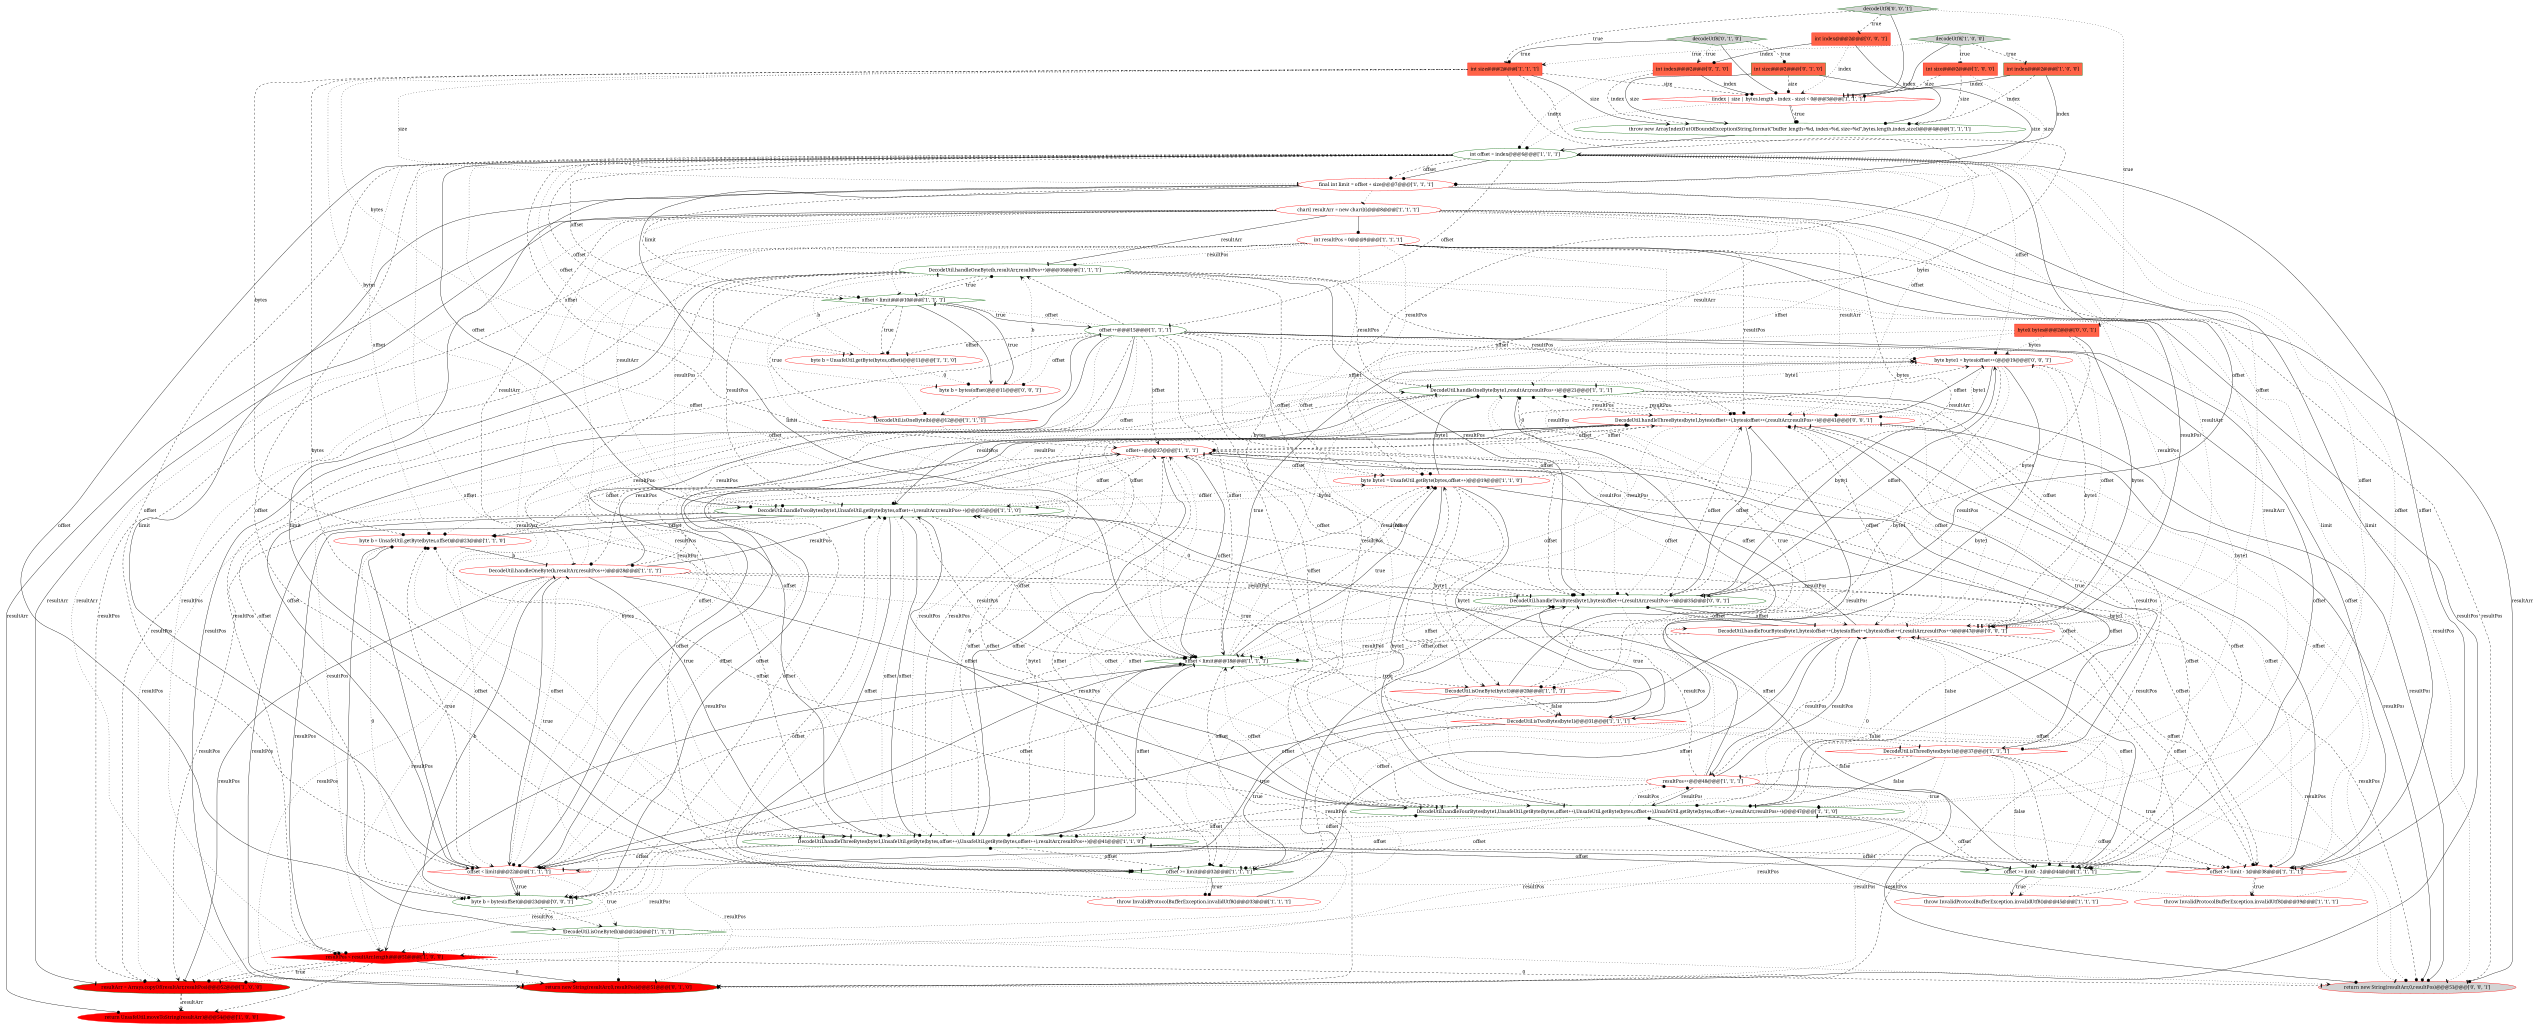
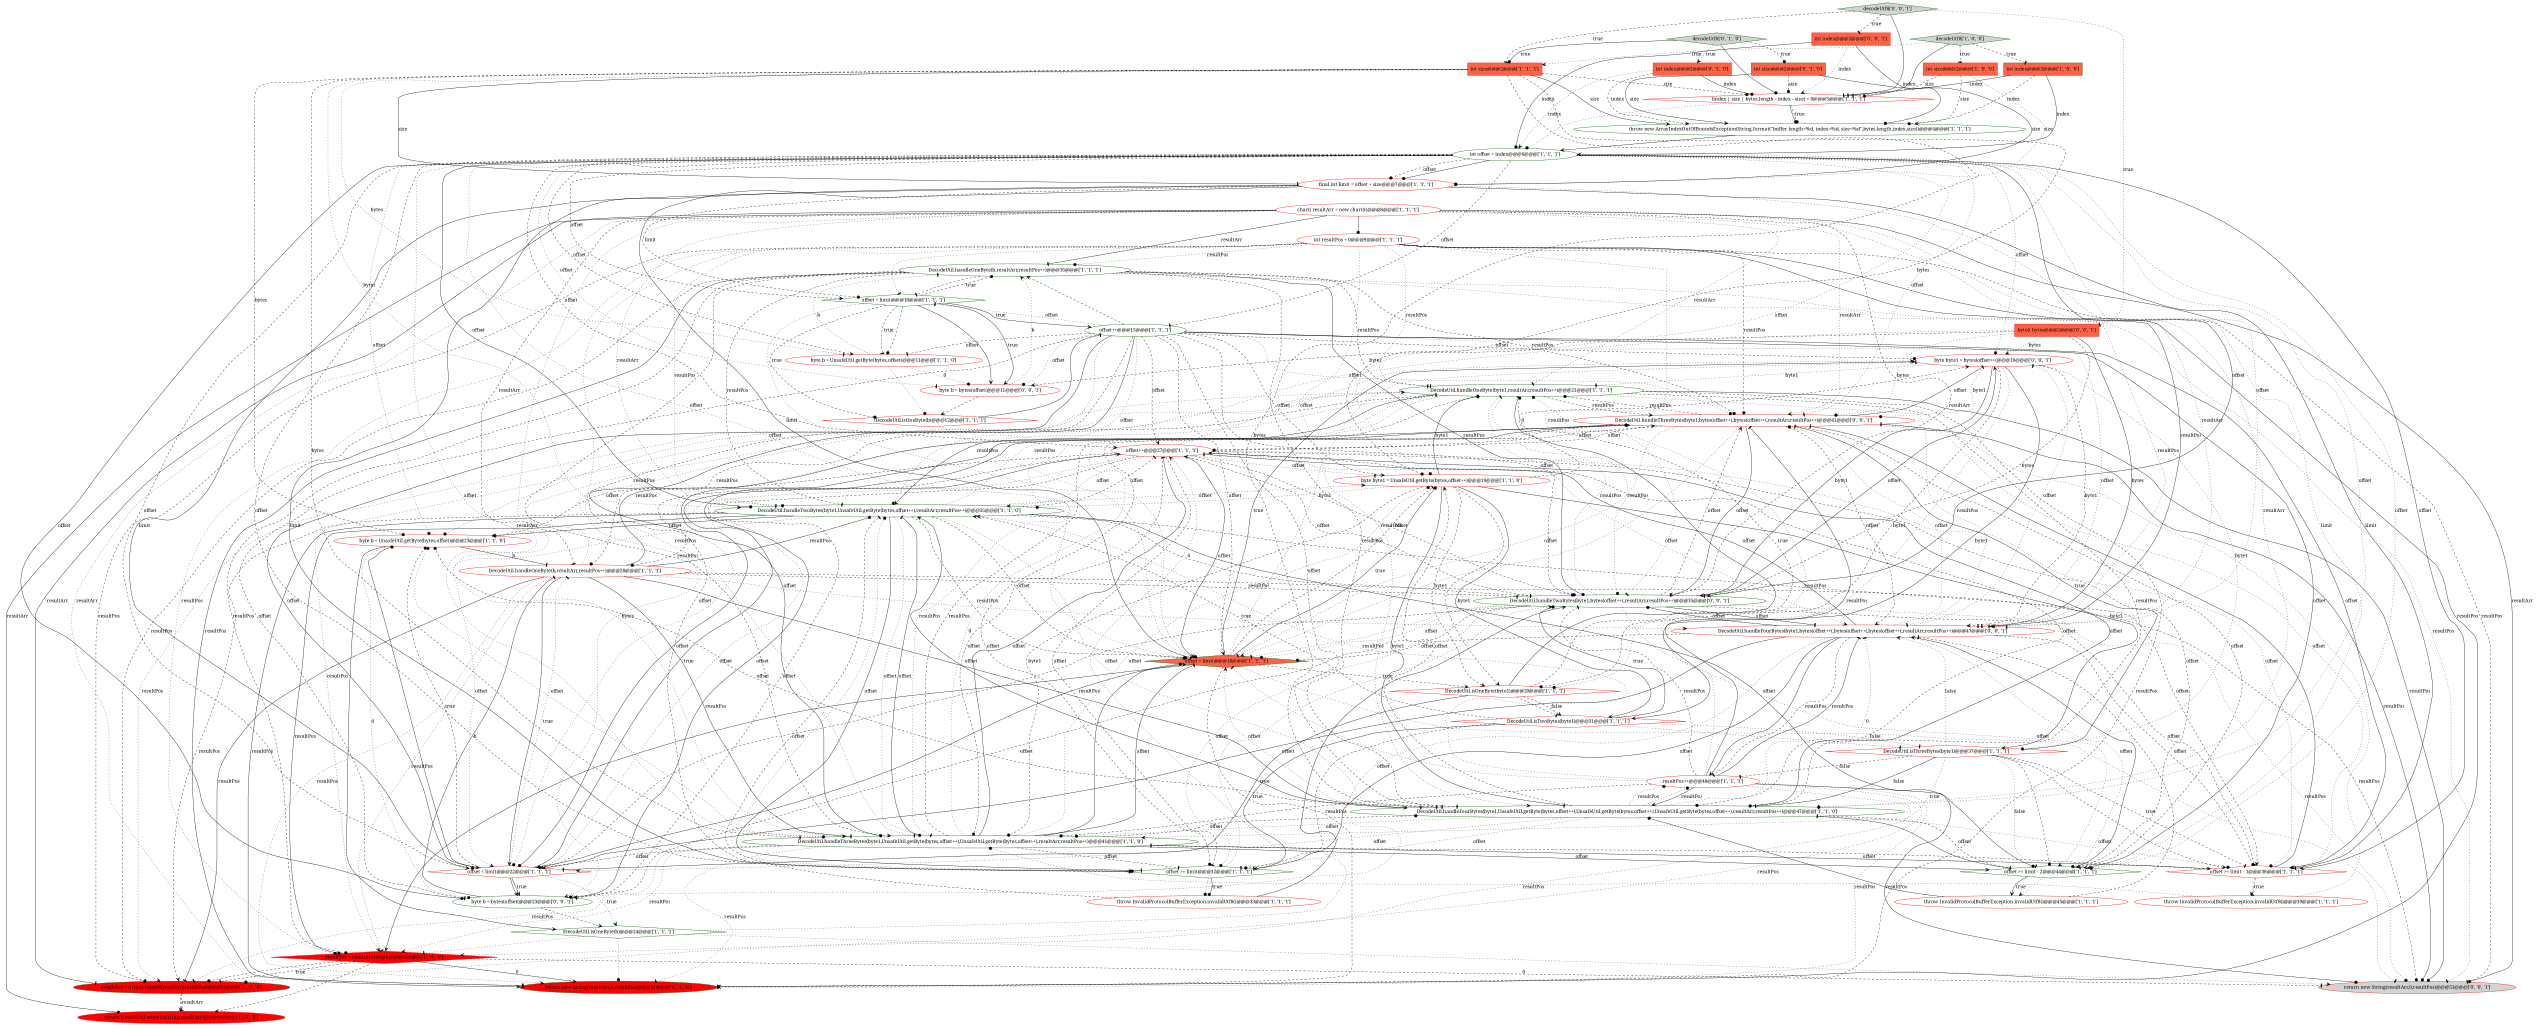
edge "int index@@@2@@@['0', '0', '1']" -> "int index@@@2@@@['0', '1', '0']": now "int index@@@2@@@['0', '0', '1']" -> "int offset = index@@@6@@@['1', '1', '1']"
edge "int size@@@2@@@['1', '1', '1']" -> "final int limit = offset + size@@@7@@@['1', '1', '1']": style dotted -> solid
edge "int index@@@2@@@['0', '1', '0']" -> "int offset = index@@@6@@@['1', '1', '1']": arrowhead dot -> vee
edge "final int limit = offset + size@@@7@@@['1', '1', '1']" -> "char(( resultArr = new char((((@@@8@@@['1', '1', '1']": removed
edge "byte(( bytes@@@2@@@['0', '0', '1']" -> "byte b = bytes(offset(@@@11@@@['0', '0', '1']": added, label "bytes"
node "offset < limit@@@18@@@['1', '1', '1']": fillcolor white -> tomato
